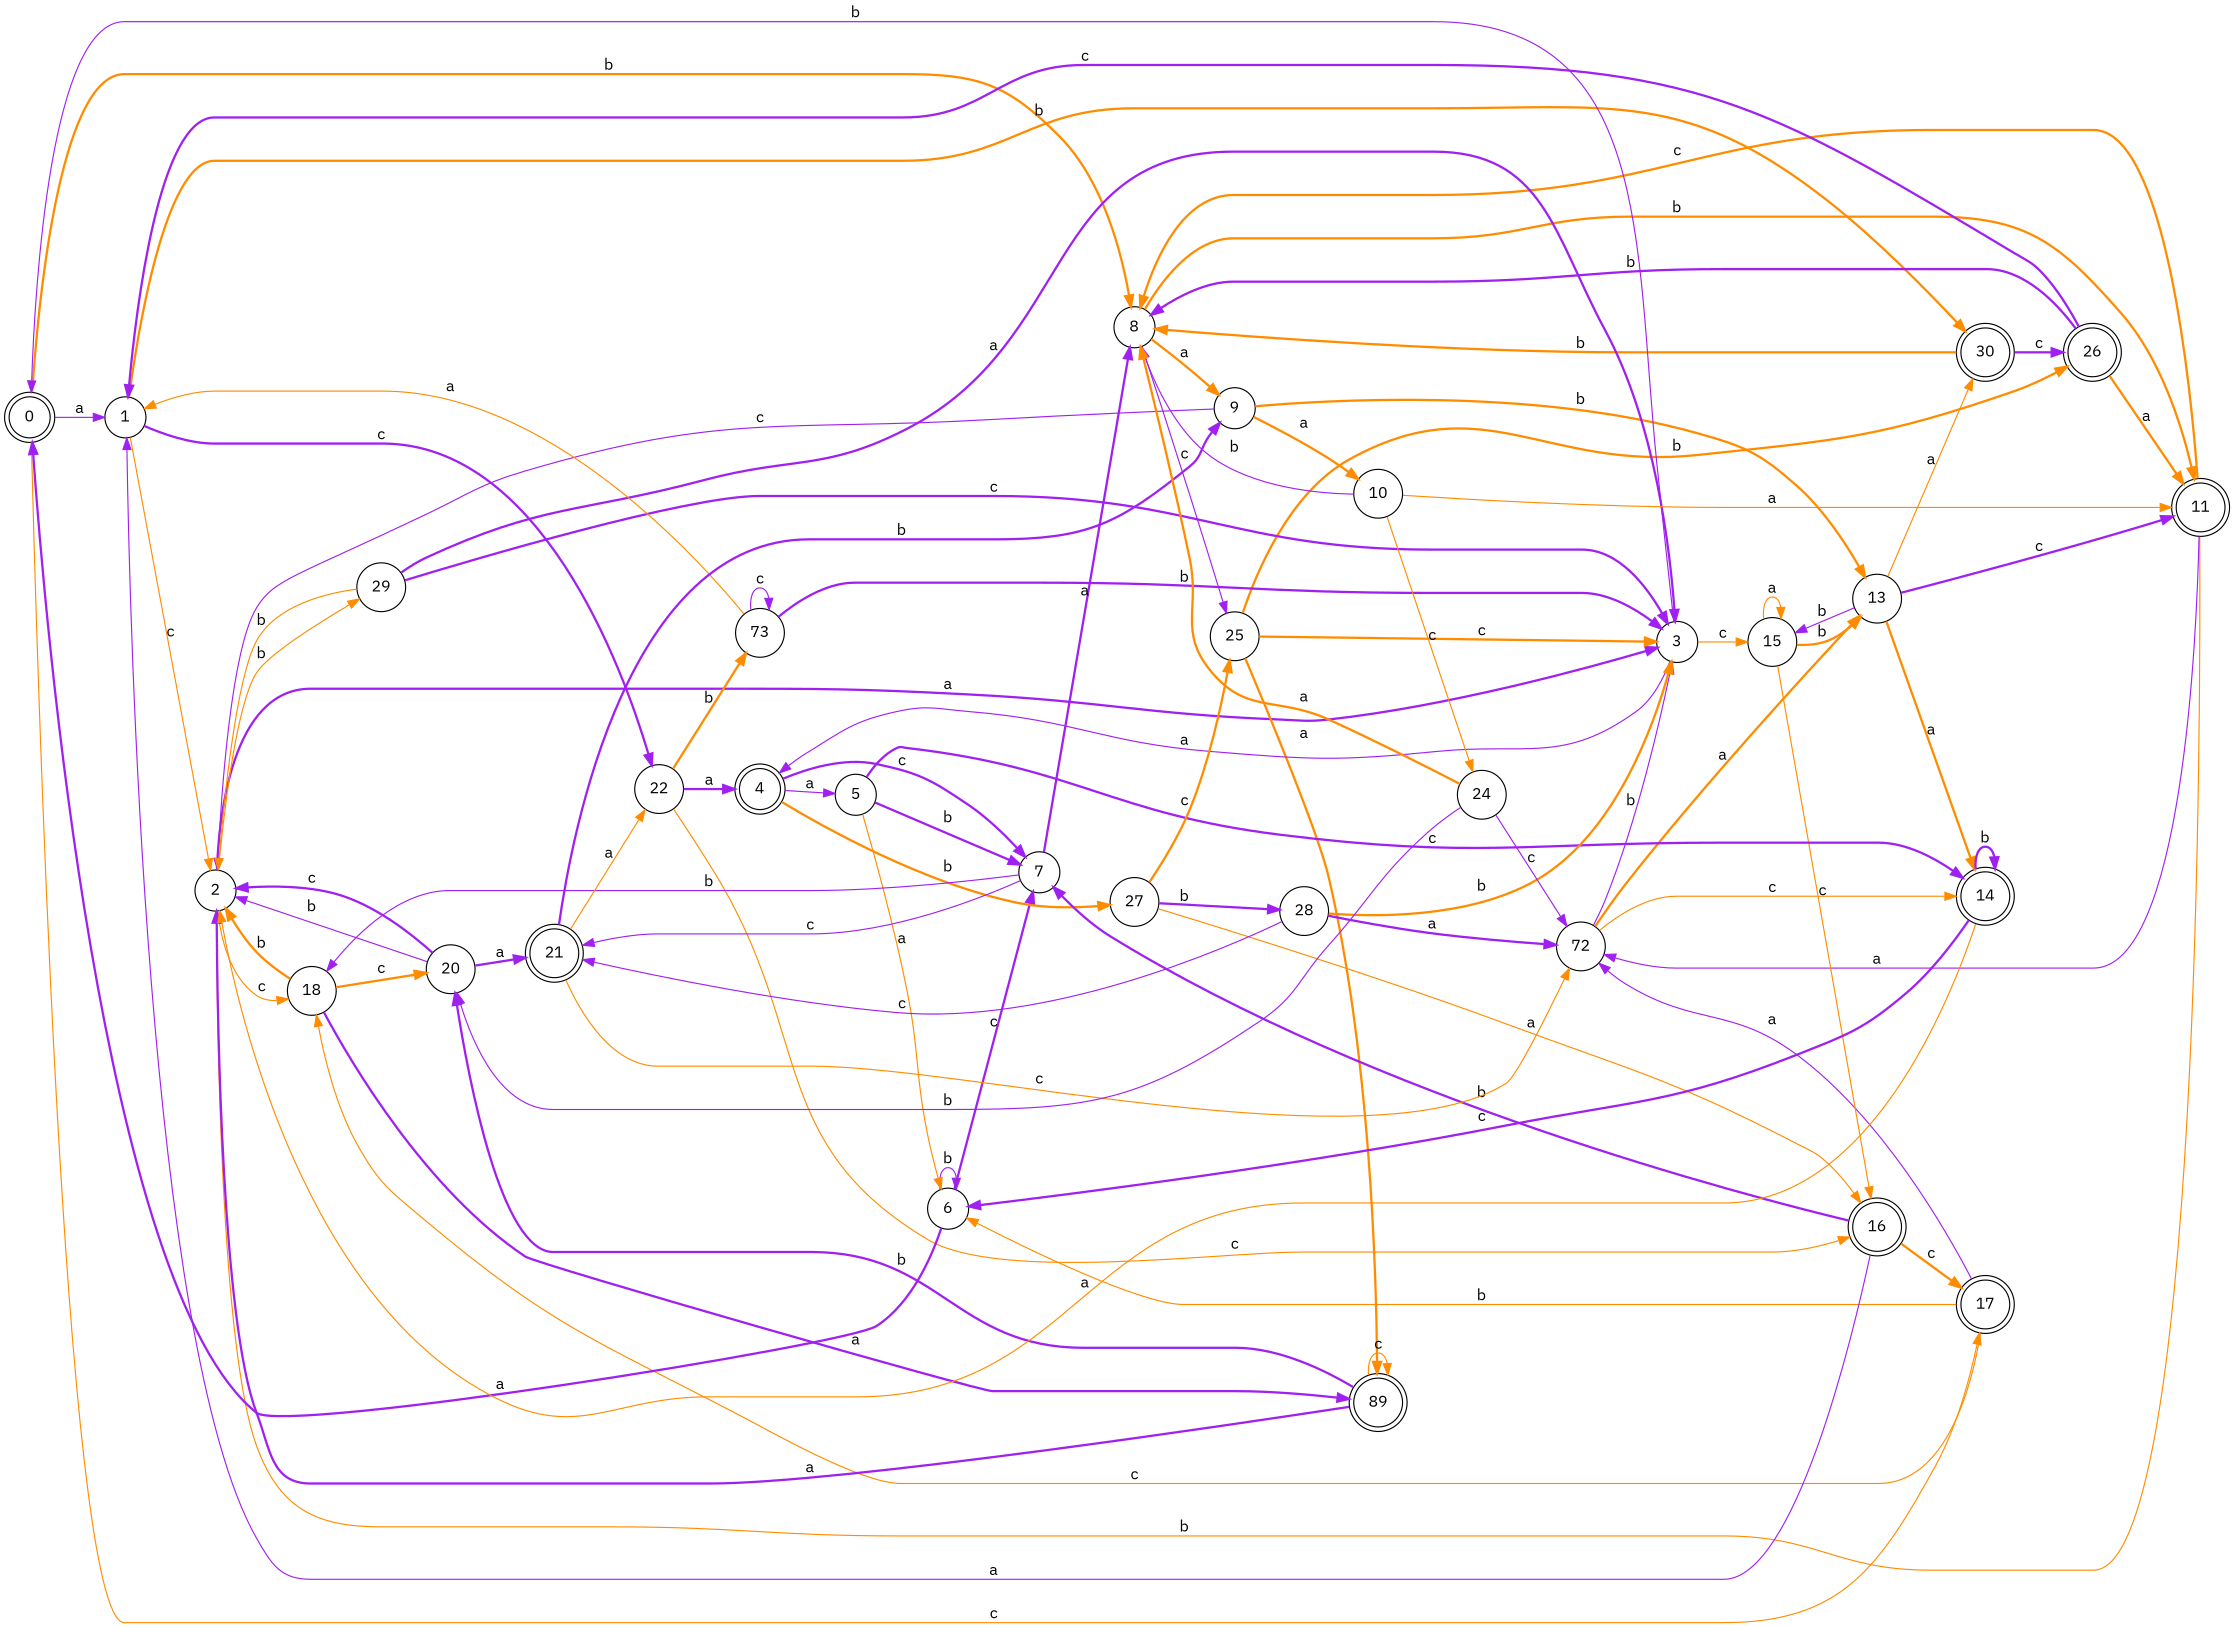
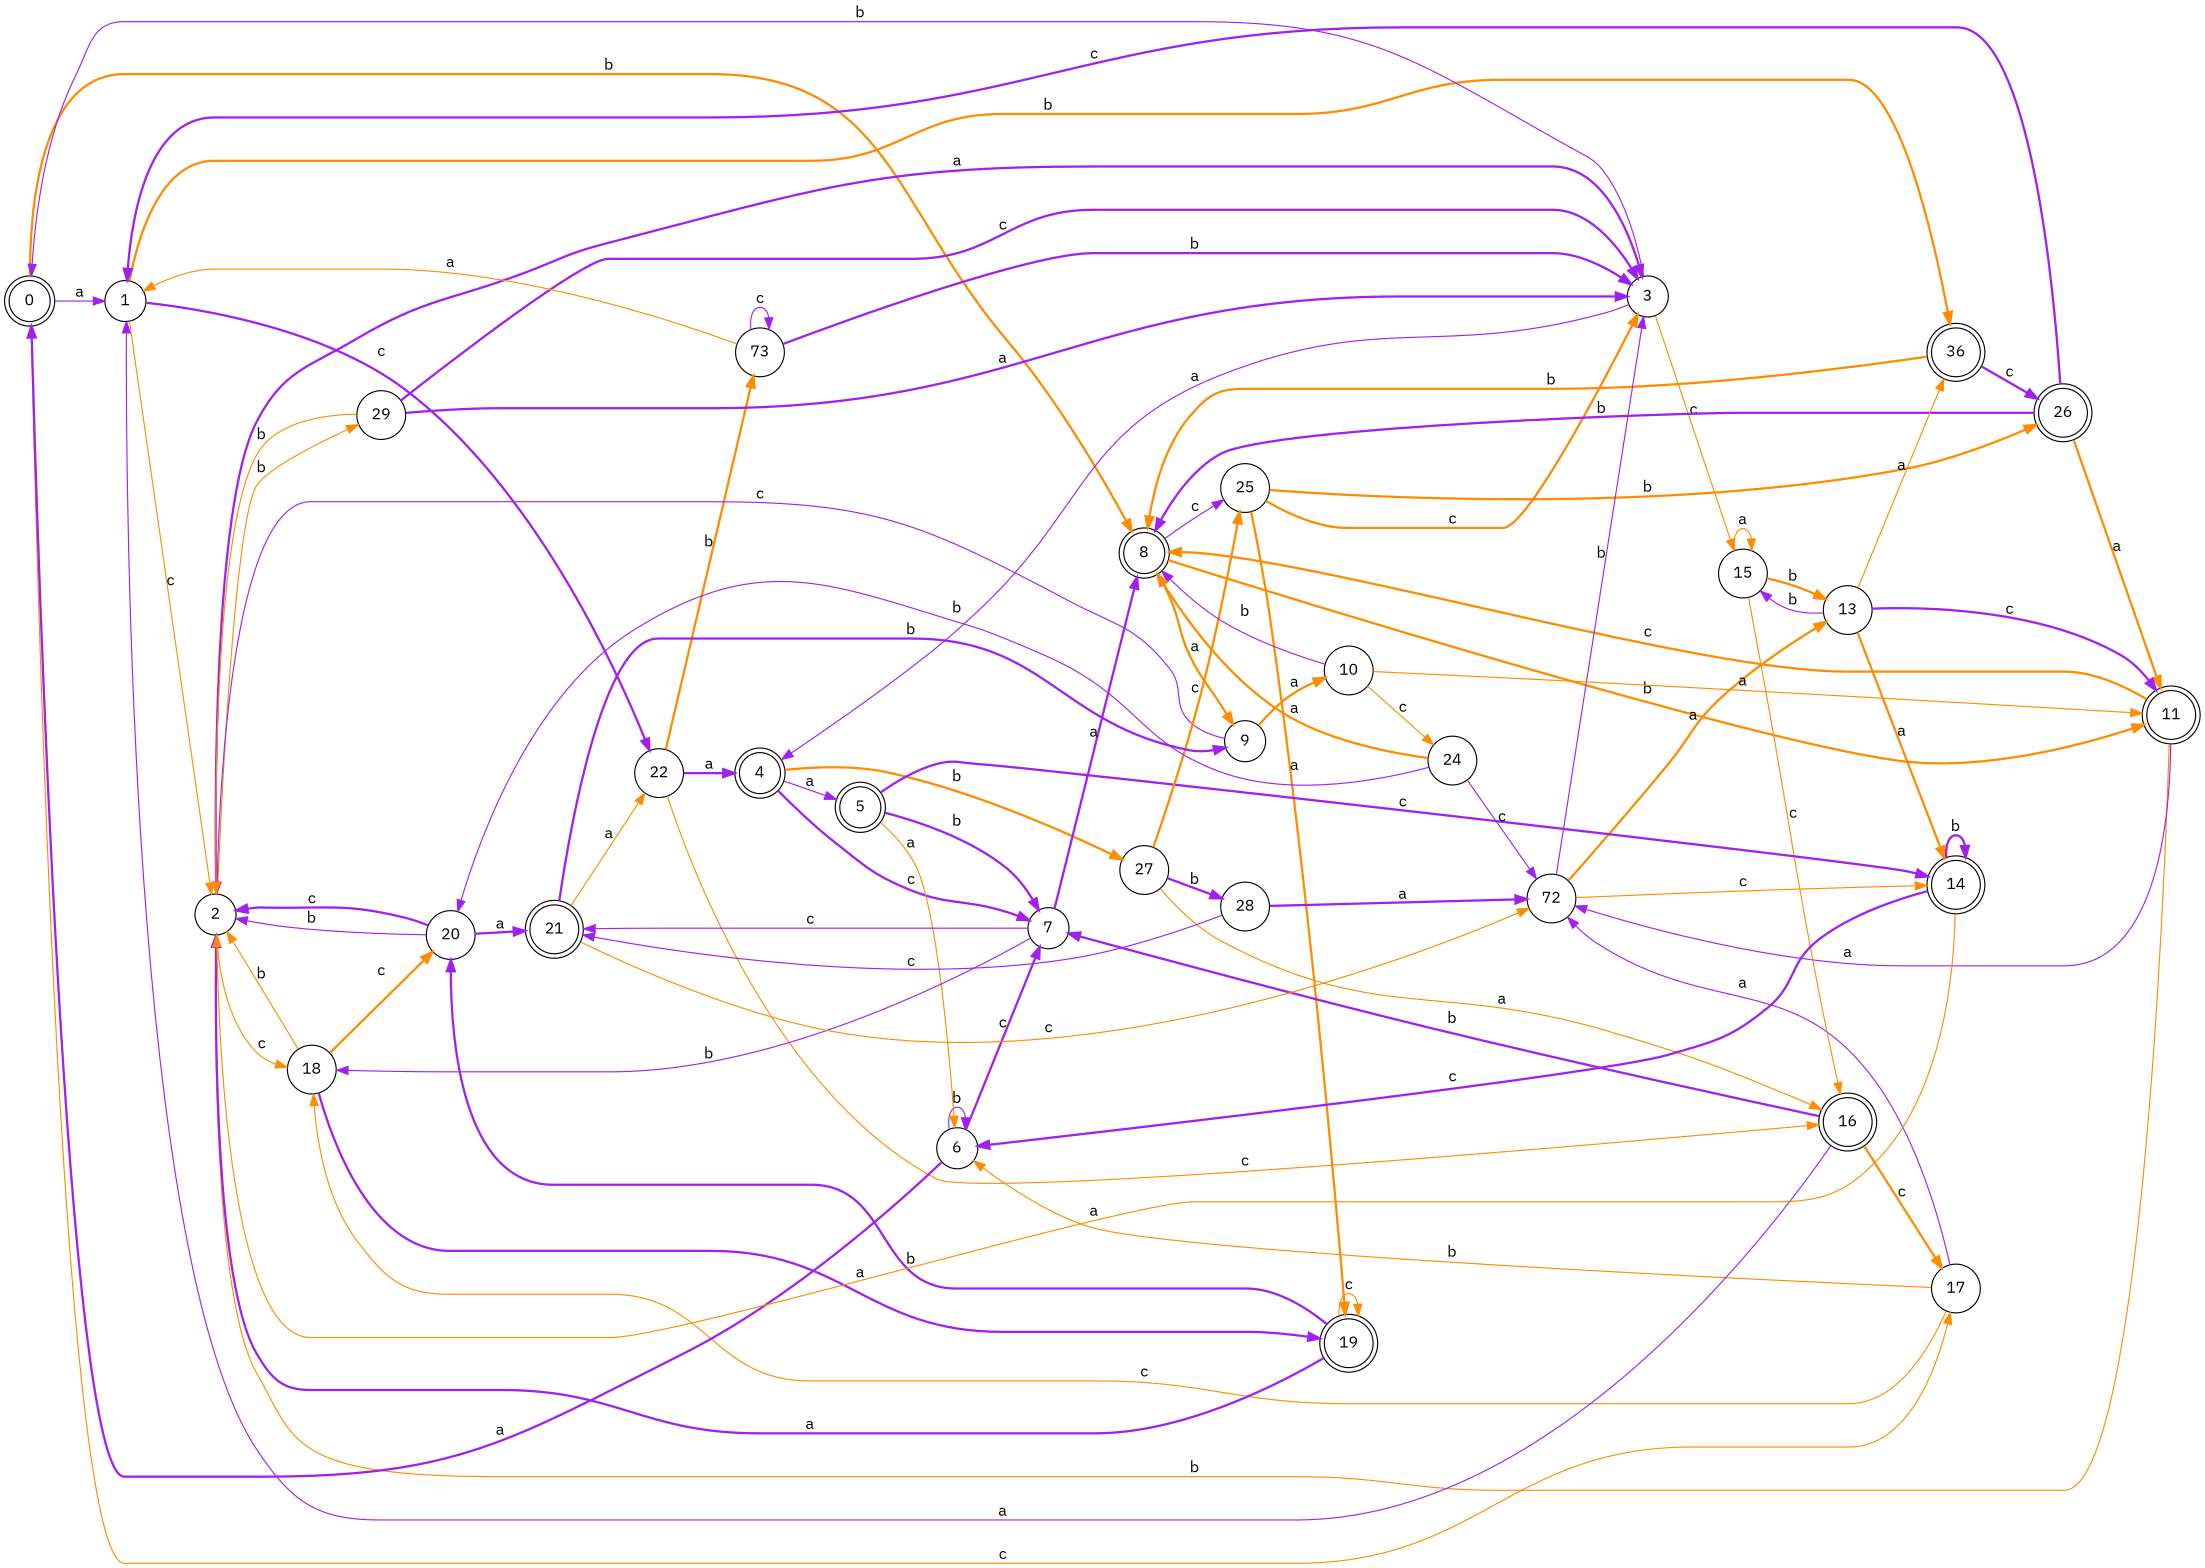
node "8": shape circle -> doublecircle
node "30": label "30" -> "36"
edge "9" -> "13": removed, label "b"
node "5": shape circle -> doublecircle
edge "28" -> "3": removed, label "b"
edge "18" -> "2": style bold -> solid
node "17": shape doublecircle -> circle
node "89": label "89" -> "19"
